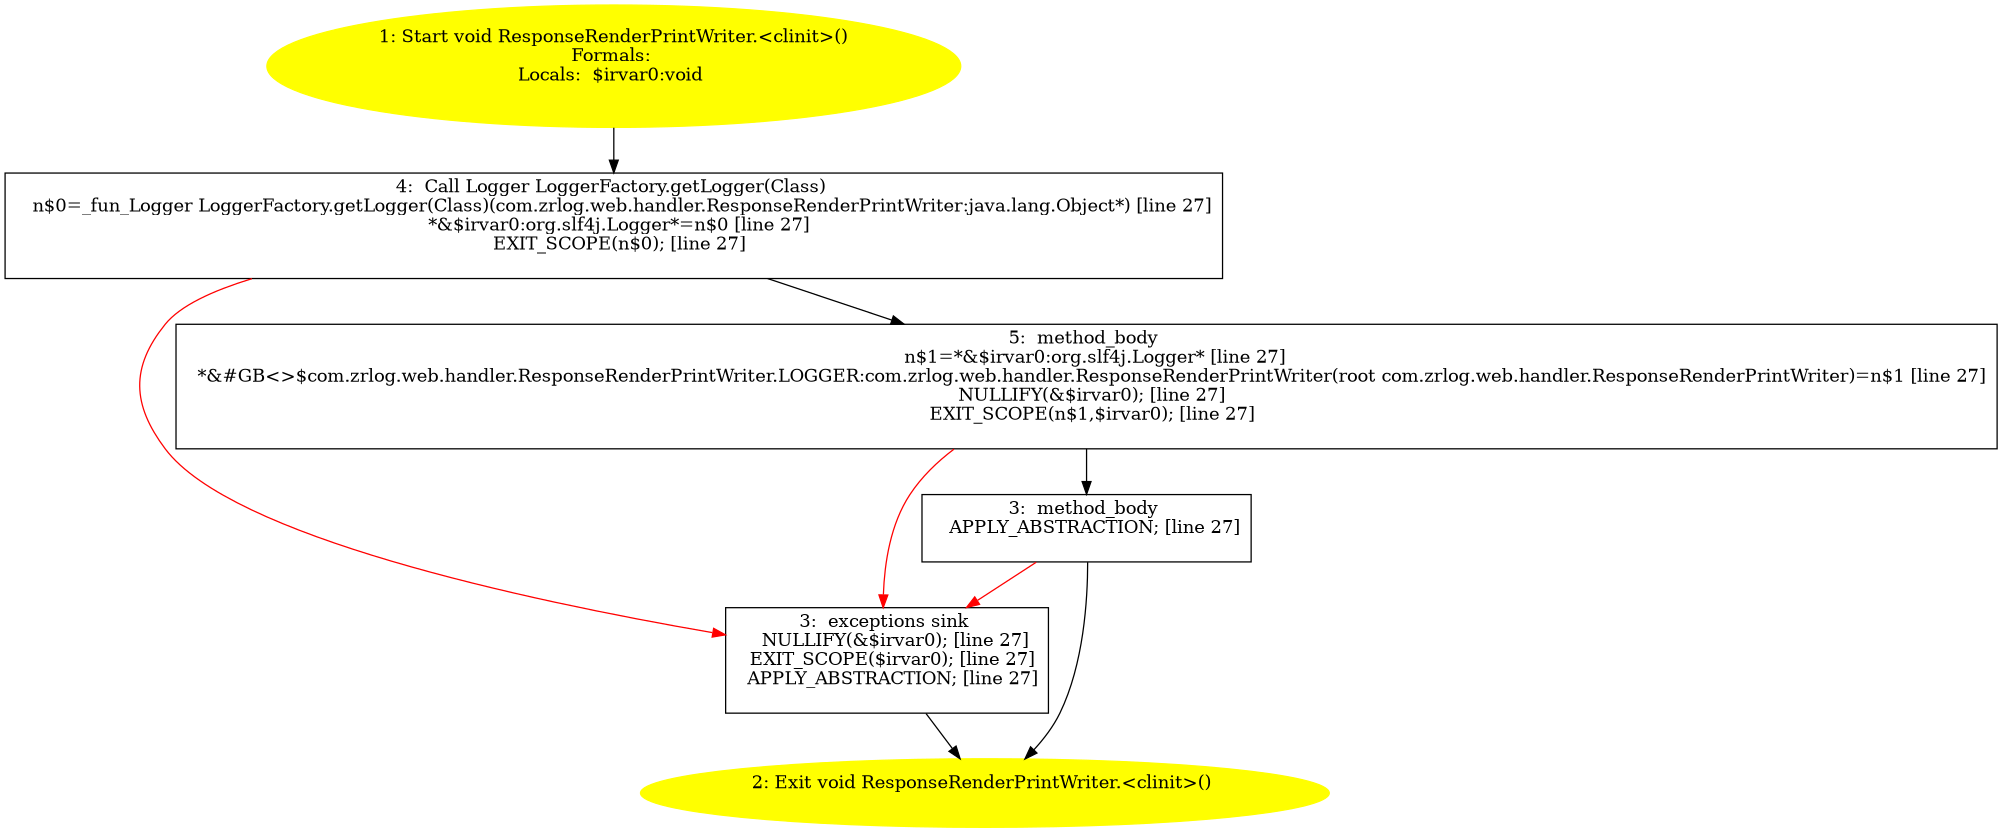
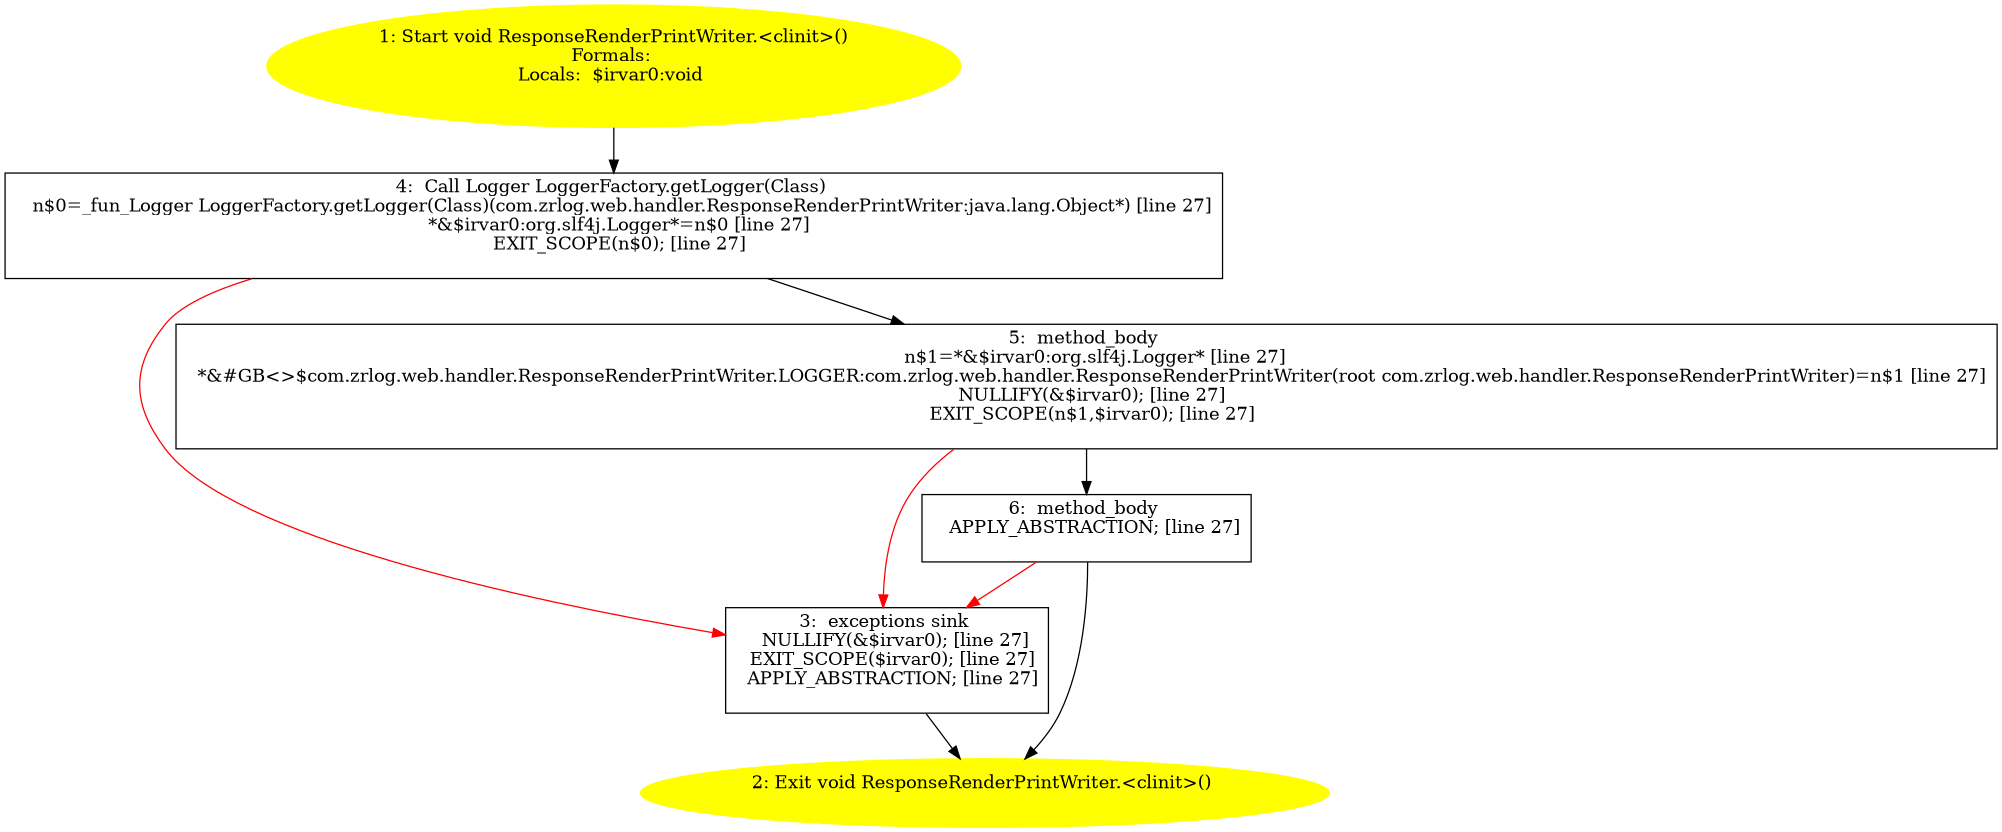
node "3:  method_body APPLY_ABSTRACTION; [line 27]": label "3:  method_body APPLY_ABSTRACTION; [line 27]" -> "6:  method_body APPLY_ABSTRACTION; [line 27]"
